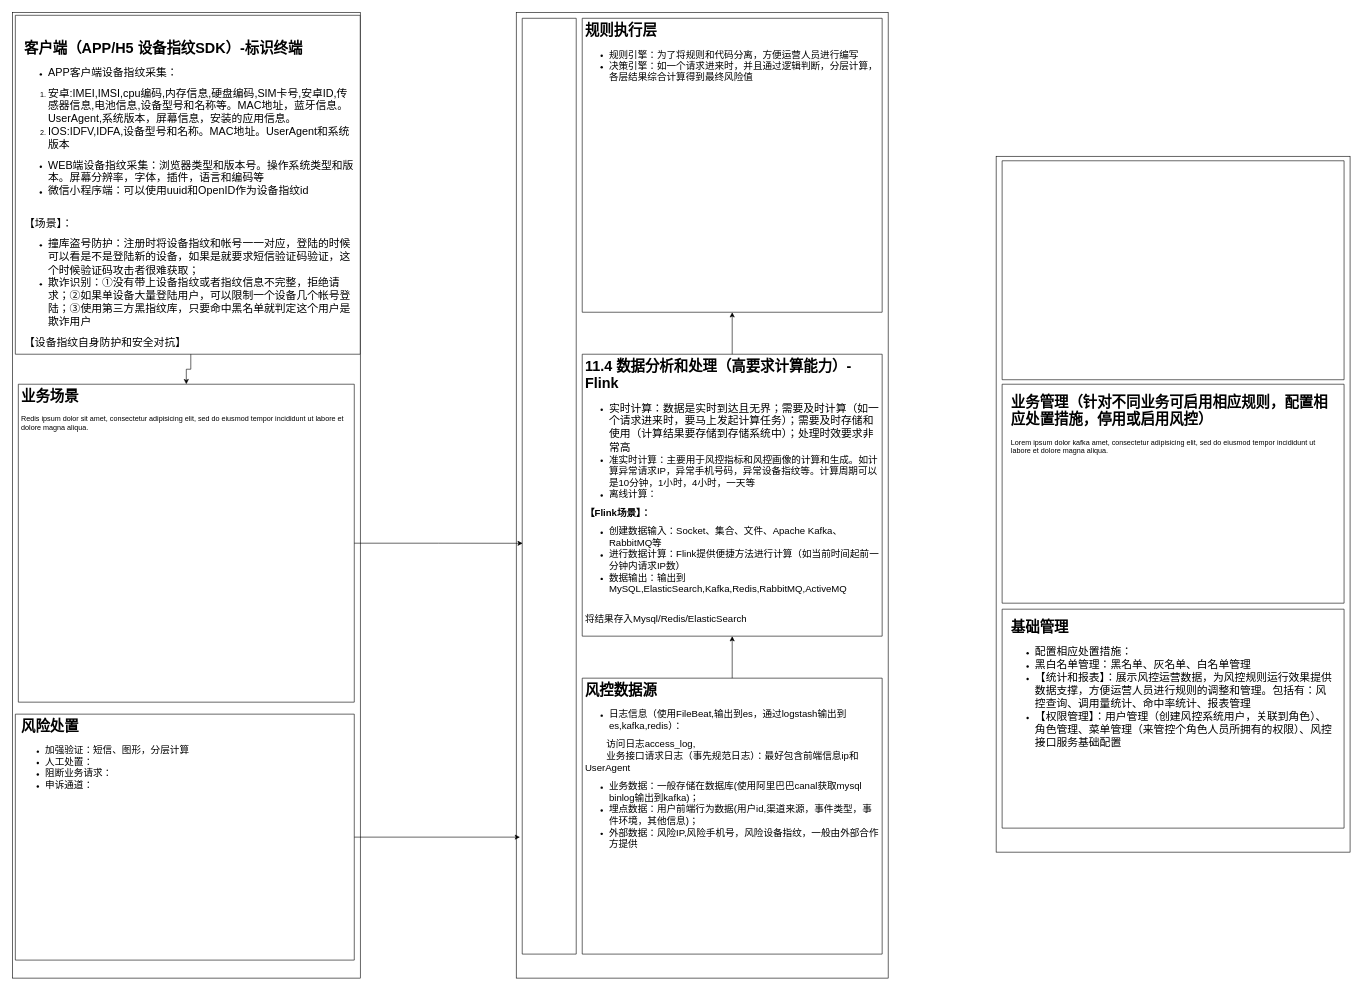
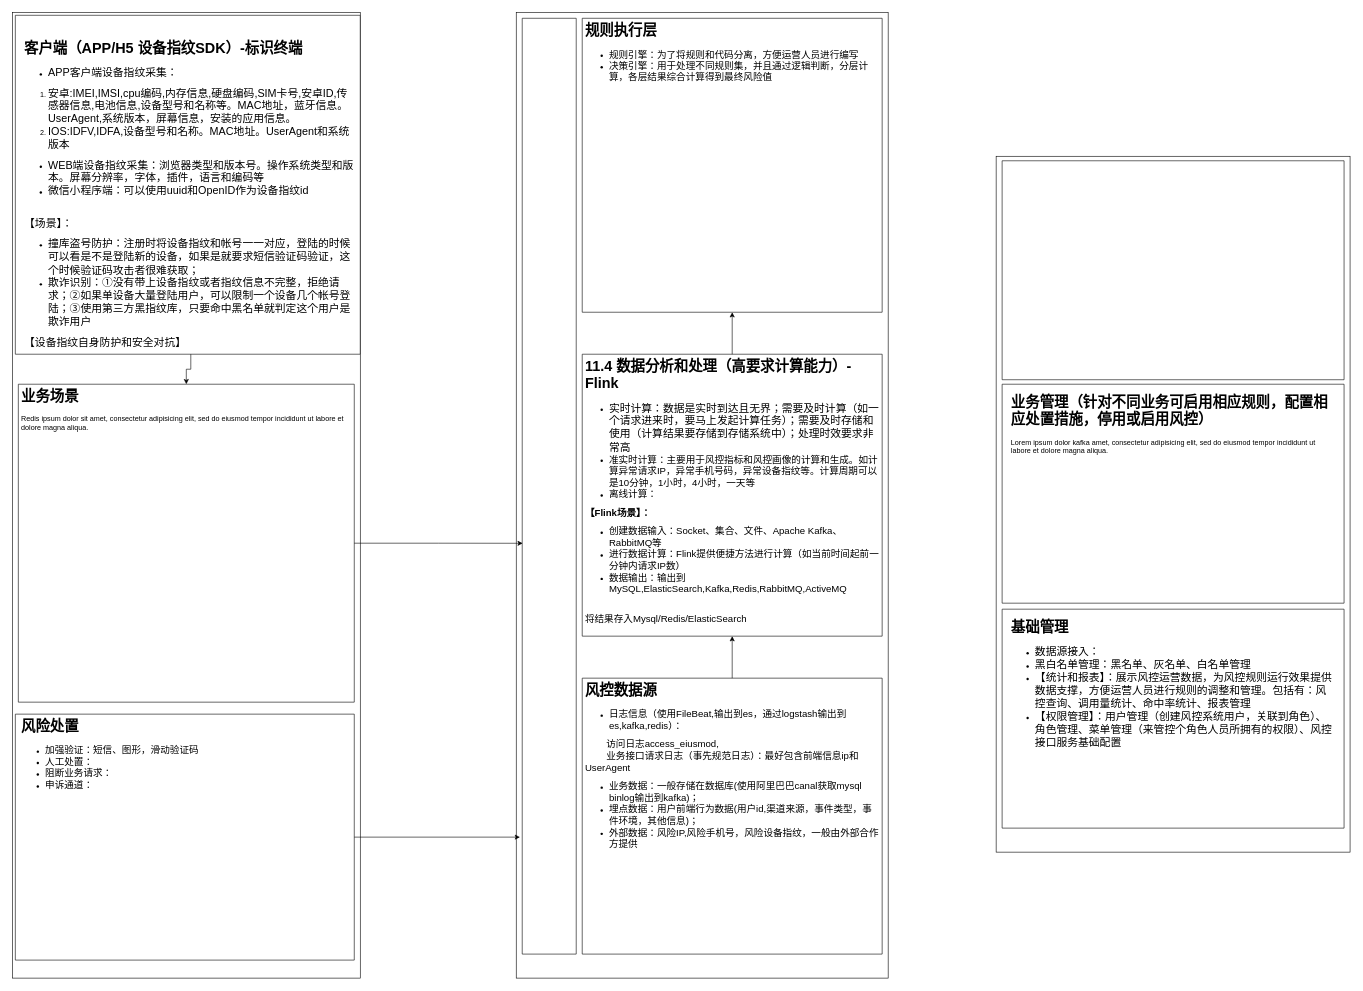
node "规则执行层 规则引擎：为了将规则和代码分离，方便运营人员进行编写 决策引擎：如一个请求进来时，并且通过逻辑判断，分层计算，各层结果综合计算得到最终风险值": label "规则执行层 规则引擎：为了将规则和代码分离，方便运营人员进行编写 决策引擎：如一个请求进来时，并且通过逻辑判断，分层计算，各层结果综合计算得到最终风险值" -> "规则执行层 规则引擎：为了将规则和代码分离，方便运营人员进行编写 决策引擎：用于处理不同规则集，并且通过逻辑判断，分层计算，各层结果综合计算得到最终风险值"
node "基础管理 配置相应处置措施： 黑白名单管理：黑名单、灰名单、白名单管理 【统计和报表】：展示风控运营数据，为风控规则运行效果提供数据支撑，方便运营人员进行规则的调整和管理。包括有：风控查询、调用量统计、命中率统计、报表管理 【权限管理】：用户管理（创建风控系统用户，关联到角色）、角色管理、菜单管理（来管控个角色人员所拥有的权限）、风控接口服务基础配置": label "基础管理 配置相应处置措施： 黑白名单管理：黑名单、灰名单、白名单管理 【统计和报表】：展示风控运营数据，为风控规则运行效果提供数据支撑，方便运营人员进行规则的调整和管理。包括有：风控查询、调用量统计、命中率统计、报表管理 【权限管理】：用户管理（创建风控系统用户，关联到角色）、角色管理、菜单管理（来管控个角色人员所拥有的权限）、风控接口服务基础配置" -> "基础管理 数据源接入： 黑白名单管理：黑名单、灰名单、白名单管理 【统计和报表】：展示风控运营数据，为风控规则运行效果提供数据支撑，方便运营人员进行规则的调整和管理。包括有：风控查询、调用量统计、命中率统计、报表管理 【权限管理】：用户管理（创建风控系统用户，关联到角色）、角色管理、菜单管理（来管控个角色人员所拥有的权限）、风控接口服务基础配置"
node "风控数据源 日志信息（使用FileBeat,输出到es，通过logstash输出到es,kafka,redis）： 访问日志access_log, 业务接口请求日志（事先规范日志）：最好包含前端信息ip和UserAgent 业务数据：一般存储在数据库(使用阿里巴巴canal获取mysql binlog输出到kafka)； 埋点数据：用户前端行为数据(用户id,渠道来源，事件类型，事件环境，其他信息)； 外部数据：风险IP,风险手机号，风险设备指纹，一般由外部合作方提供": label "风控数据源 日志信息（使用FileBeat,输出到es，通过logstash输出到es,kafka,redis）： 访问日志access_log, 业务接口请求日志（事先规范日志）：最好包含前端信息ip和UserAgent 业务数据：一般存储在数据库(使用阿里巴巴canal获取mysql binlog输出到kafka)； 埋点数据：用户前端行为数据(用户id,渠道来源，事件类型，事件环境，其他信息)； 外部数据：风险IP,风险手机号，风险设备指纹，一般由外部合作方提供" -> "风控数据源 日志信息（使用FileBeat,输出到es，通过logstash输出到es,kafka,redis）： 访问日志access_eiusmod, 业务接口请求日志（事先规范日志）：最好包含前端信息ip和UserAgent 业务数据：一般存储在数据库(使用阿里巴巴canal获取mysql binlog输出到kafka)； 埋点数据：用户前端行为数据(用户id,渠道来源，事件类型，事件环境，其他信息)； 外部数据：风险IP,风险手机号，风险设备指纹，一般由外部合作方提供"
node "风险处置 加强验证：短信、图形，分层计算 人工处置： 阻断业务请求： 申诉通道：": label "风险处置 加强验证：短信、图形，分层计算 人工处置： 阻断业务请求： 申诉通道：" -> "风险处置 加强验证：短信、图形，滑动验证码 人工处置： 阻断业务请求： 申诉通道："
